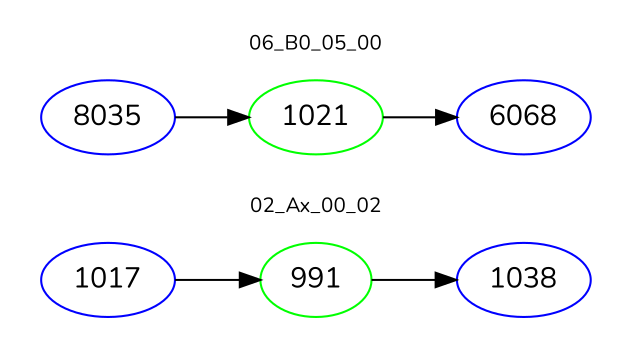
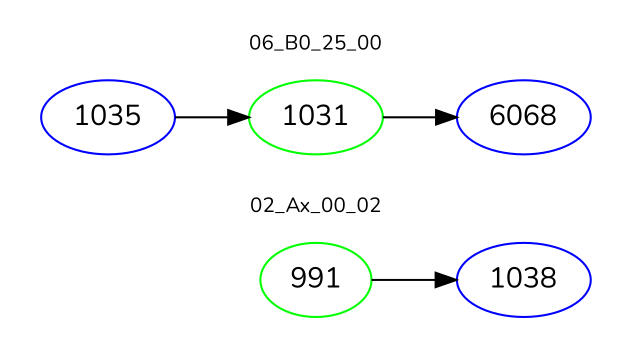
cluster "06_B0_05_00": label "06_B0_05_00" -> "06_B0_25_00"
node "8035": label "8035" -> "1035"
node "1021": label "1021" -> "1031"
node "1017": removed
